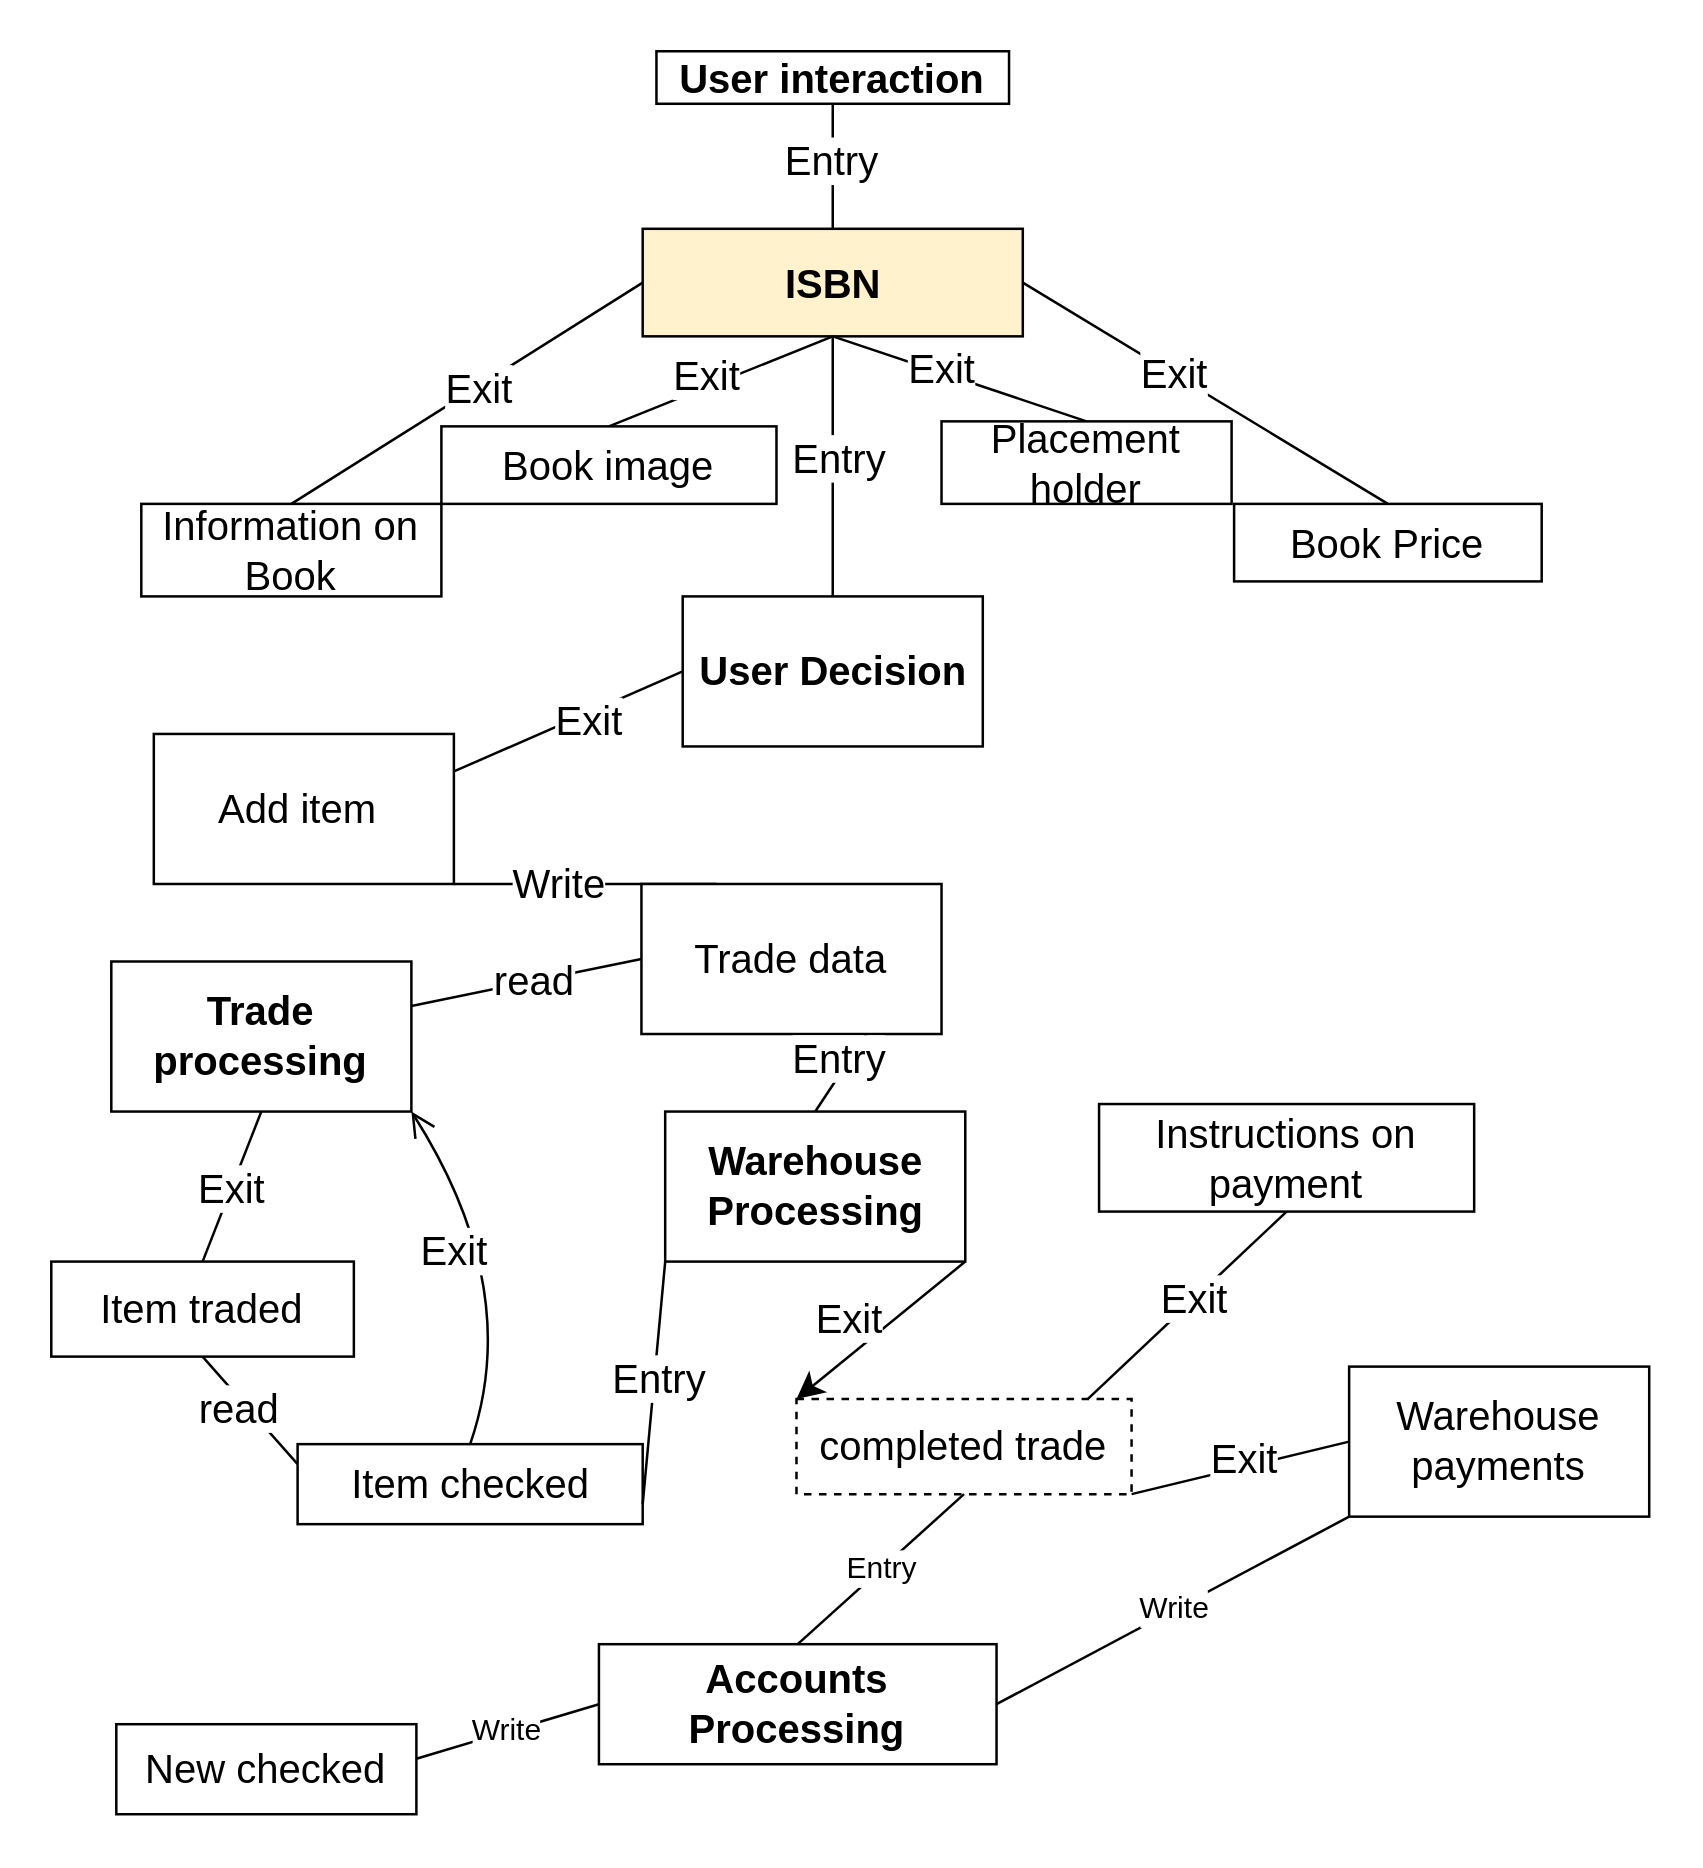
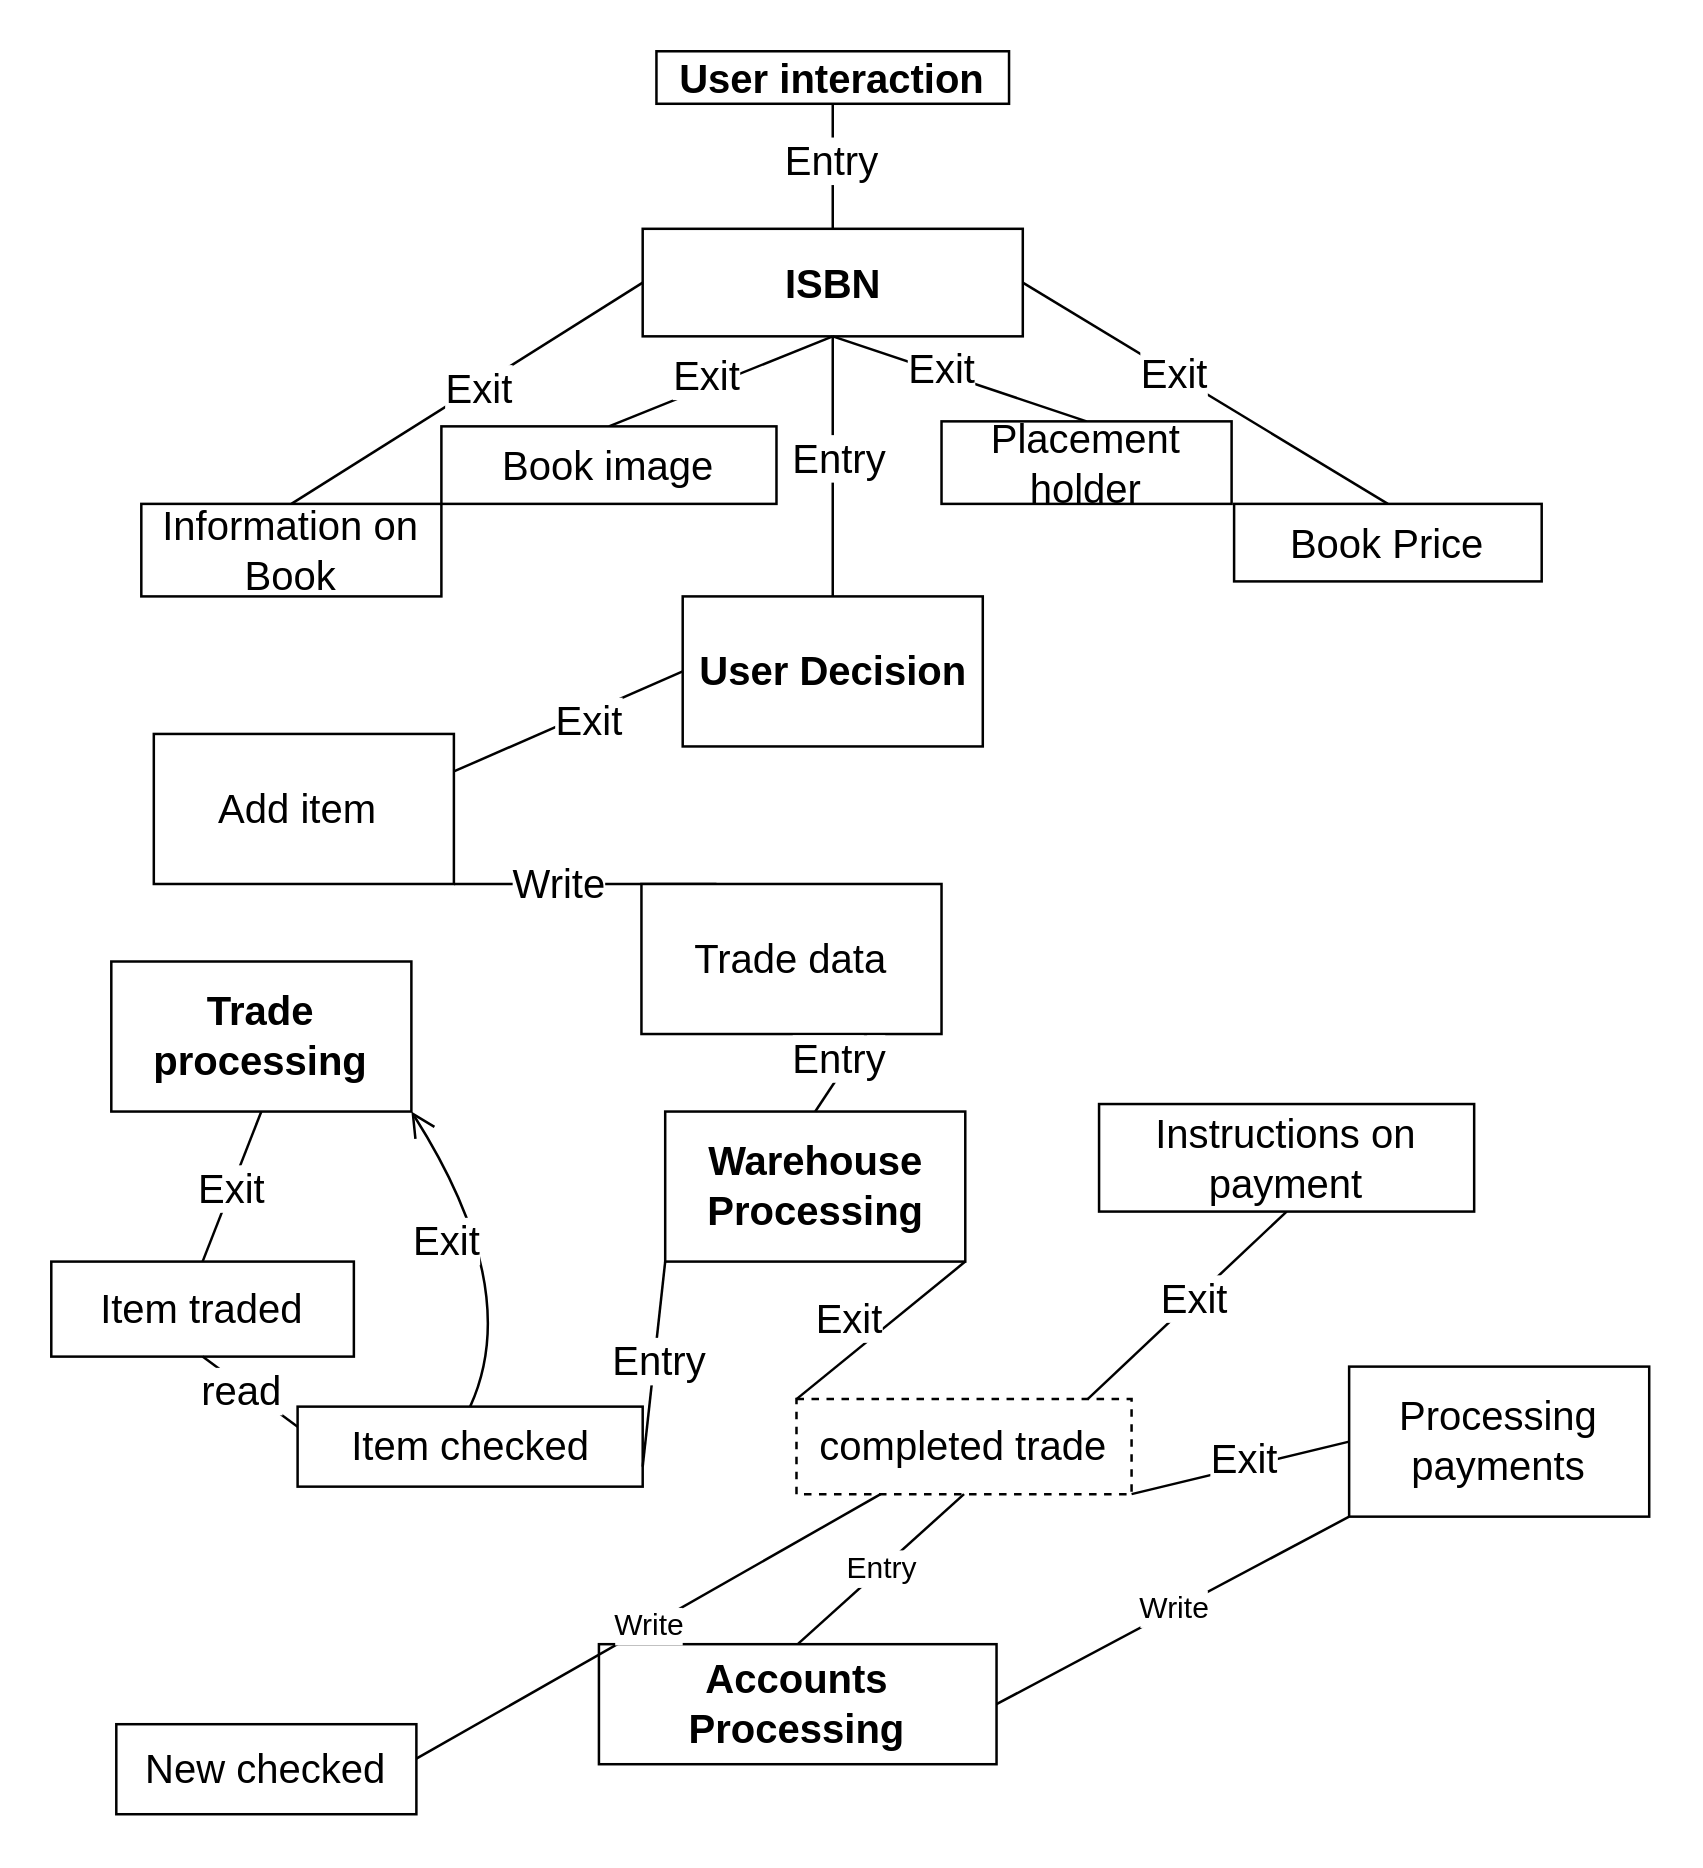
node "ISBN": fillcolor #fff2cc -> #ffffff
edge "Trade data" -- "Trade processing": removed, label "read"
edge "Warehouse Processing" -> "completed trade": arrowhead classic -> none
node "Warehouse payments": label "Warehouse payments" -> "Processing payments"
node "Item checked": moved (470, 1484) -> (470, 1446)
edge "Accounts Processing" -- "New checked": now "completed trade" -- "New checked"
